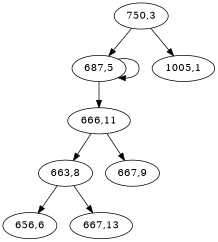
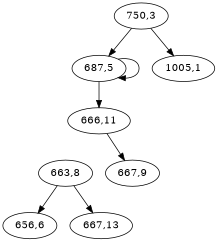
edge "666,11" -> "663,8": removed
